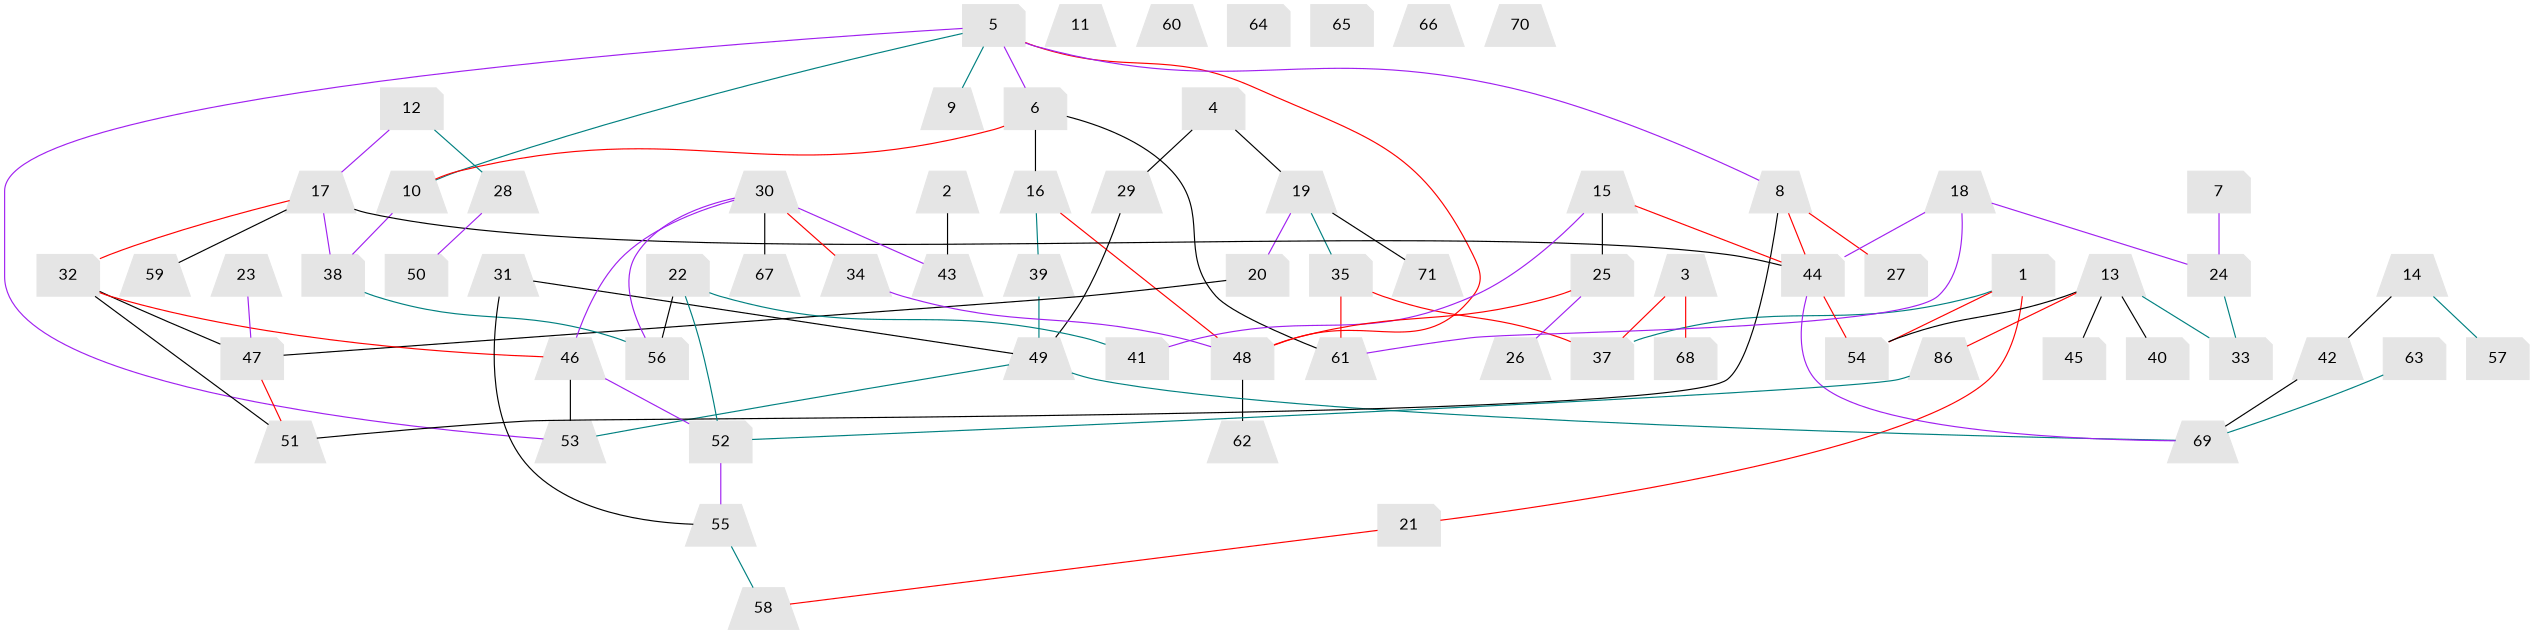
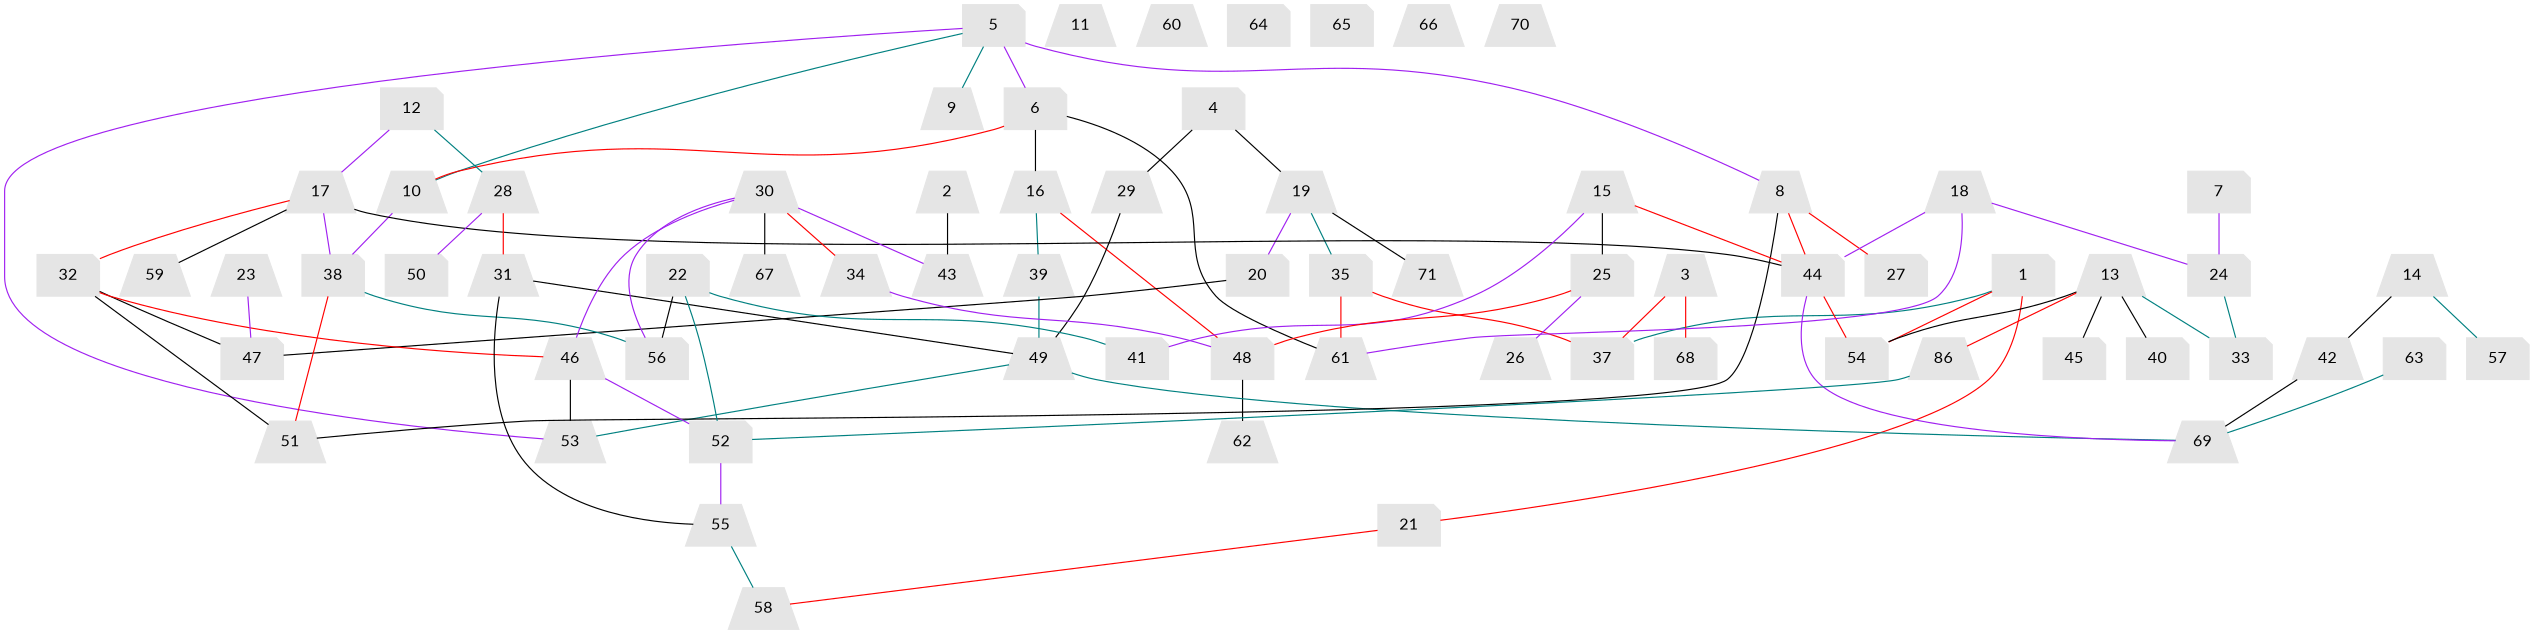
edge "5" -- "48": removed
edge "28" -- "31": added
edge "47" -- "51": now "38" -- "51"
